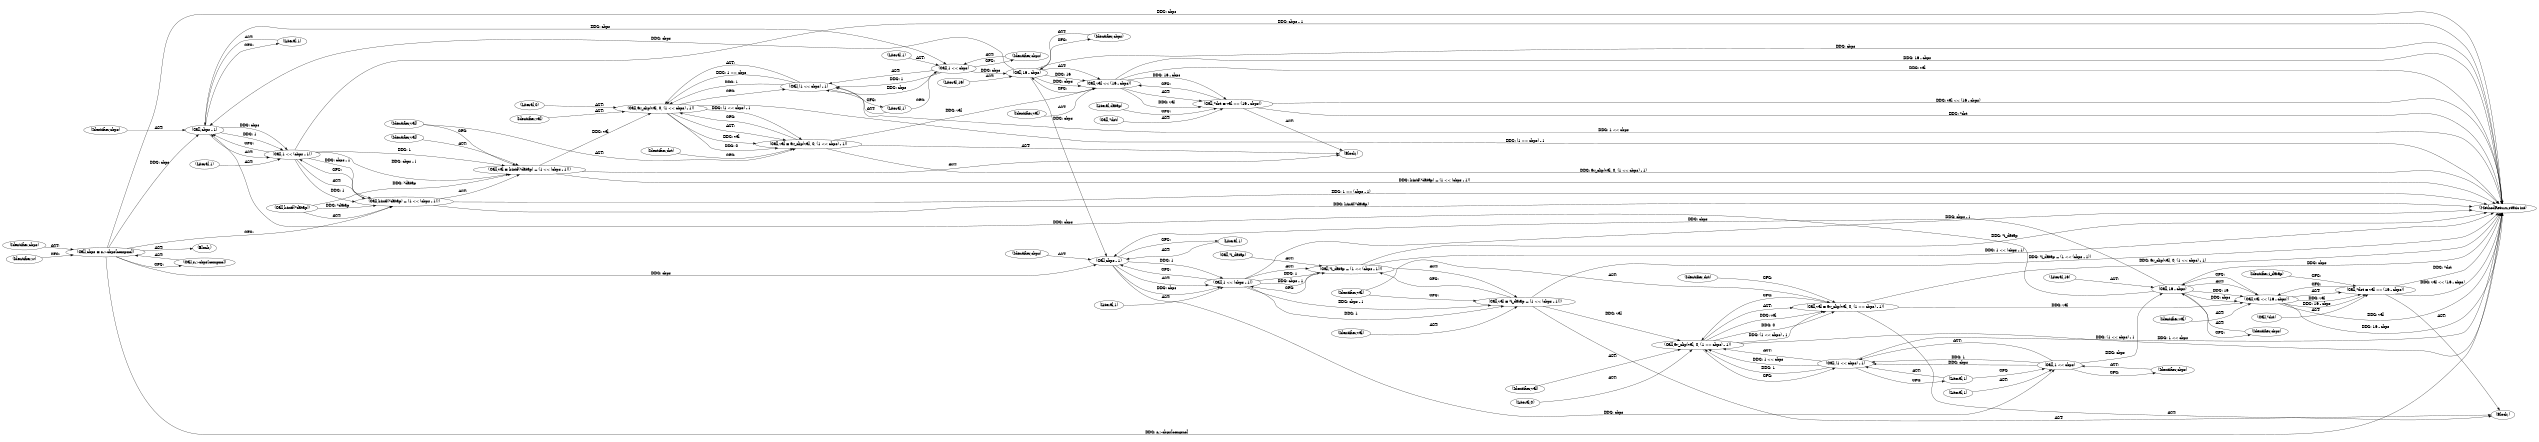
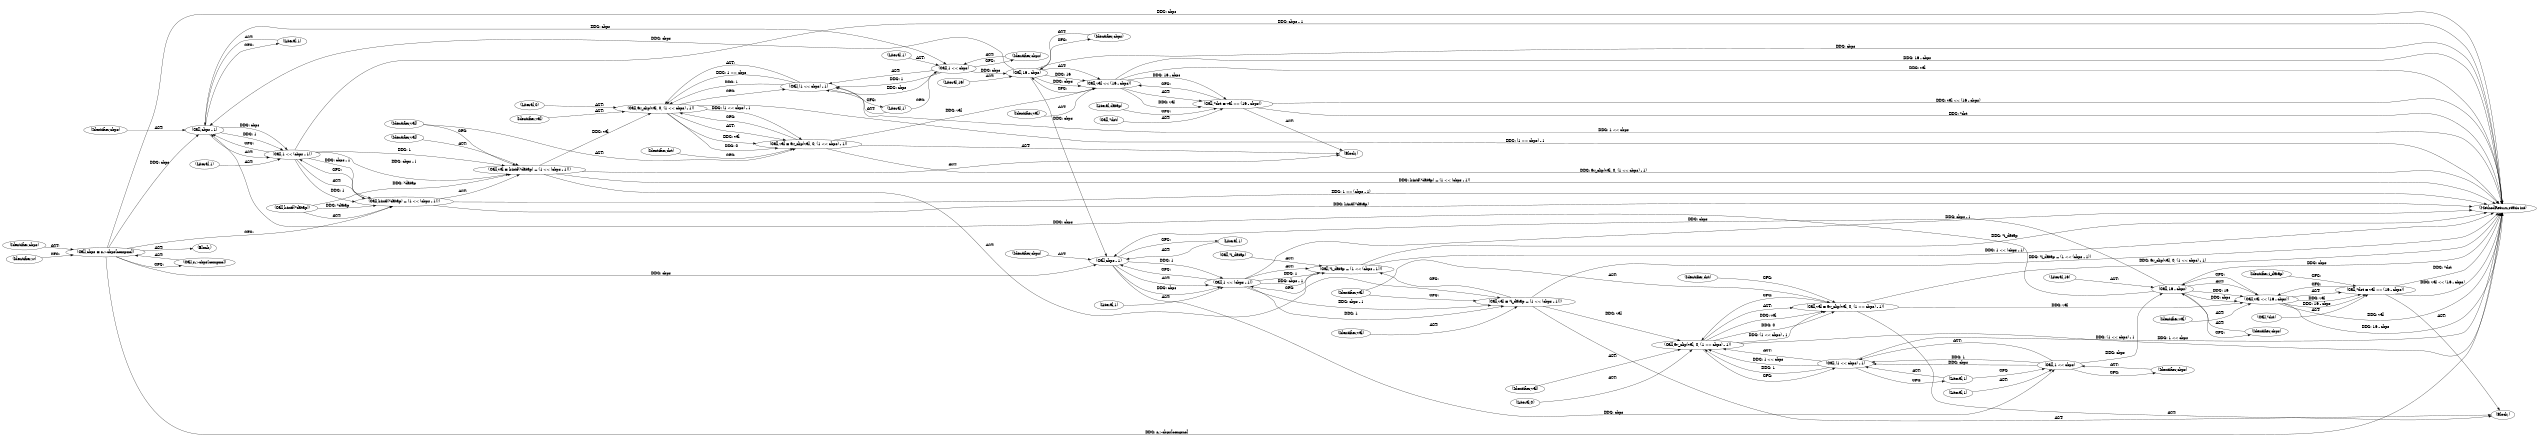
edge "(Call,*i_datap + (1 << (cbps - 1)))" -> "(Call,val = *i_datap + (1 << (cbps - 1)))": now "(Call,val = lrintf(*datap) + (1 << (cbps - 1)))" -> "(Call,val = *i_datap + (1 << (cbps - 1)))"
